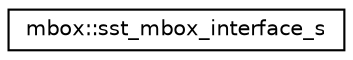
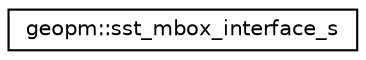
node "mbox::sst_mbox_interface_s": label "mbox::sst_mbox_interface_s" -> "geopm::sst_mbox_interface_s"
